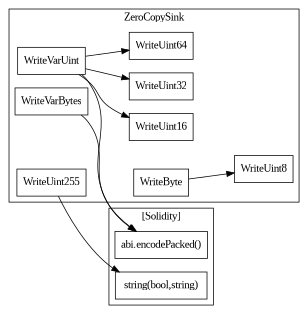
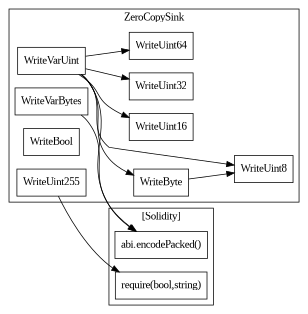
node "WriteBool": added
edge "WriteVarUint" -> "WriteUint8": added
edge "WriteVarUint" -> "WriteByte": added
node "string(bool,string)": label "string(bool,string)" -> "require(bool,string)"
